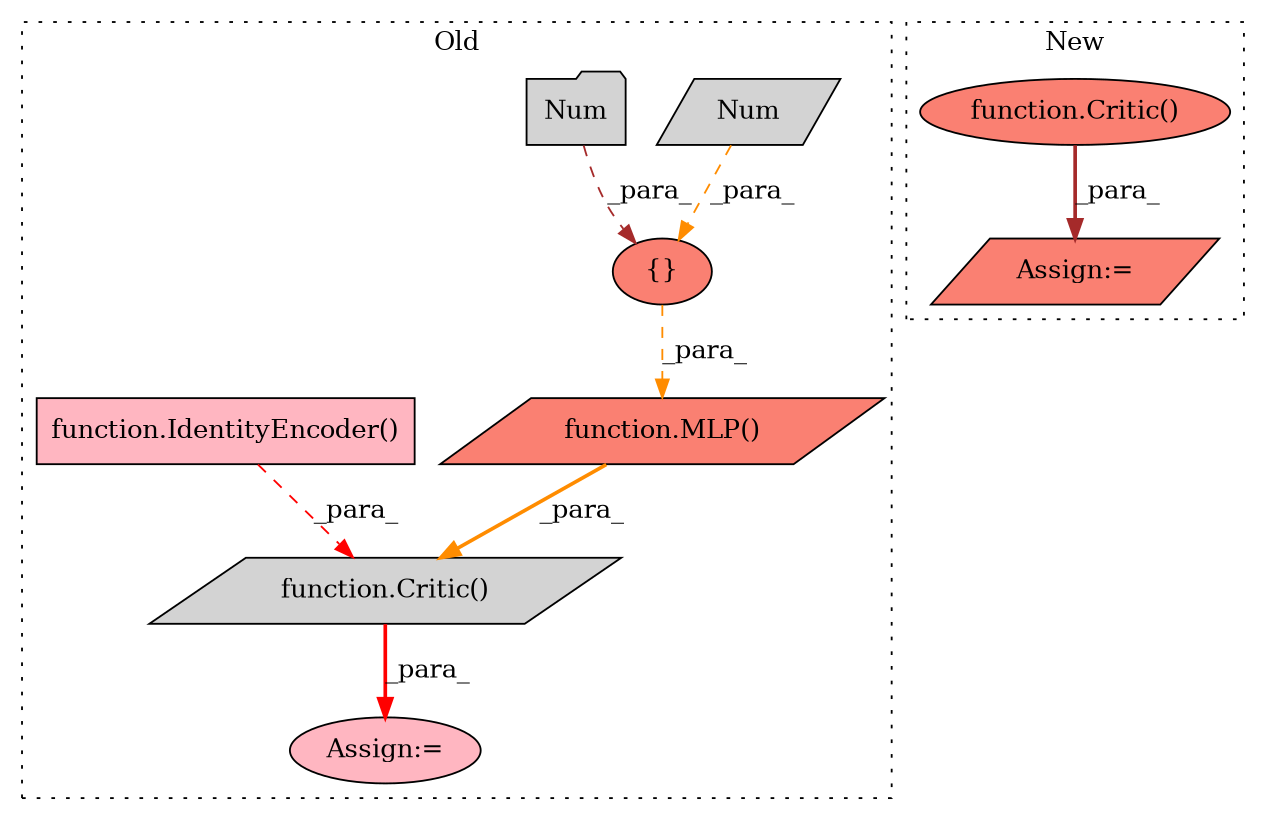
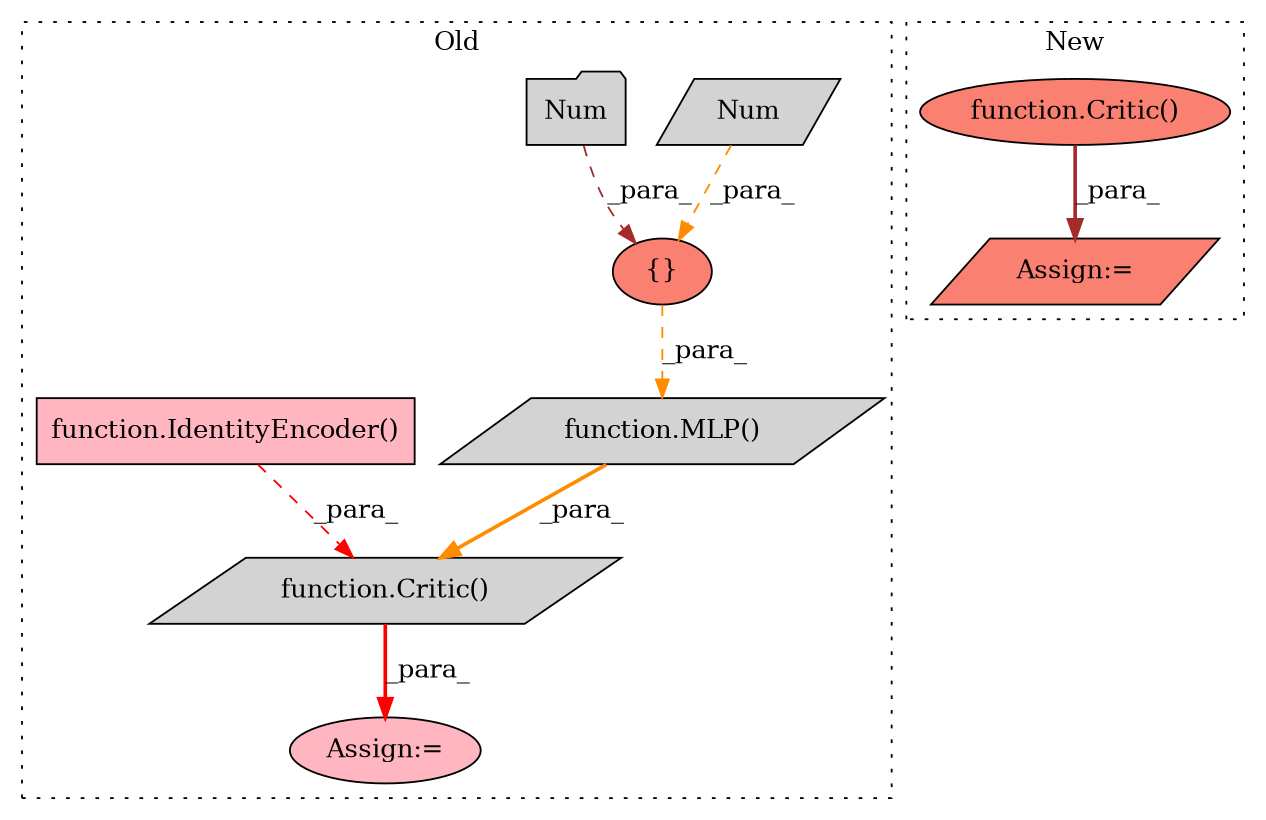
node "function.MLP()": fillcolor salmon -> lightgrey
